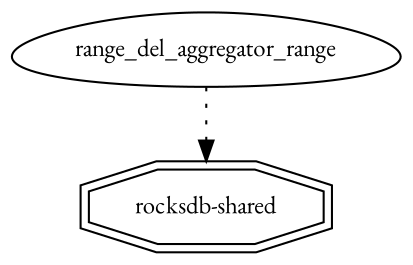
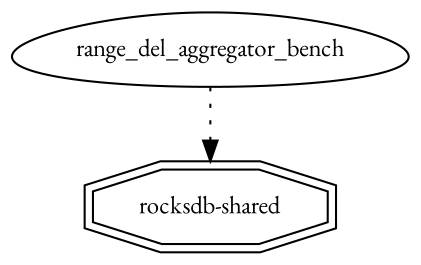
node "range_del_aggregator_range": label "range_del_aggregator_range" -> "range_del_aggregator_bench"
